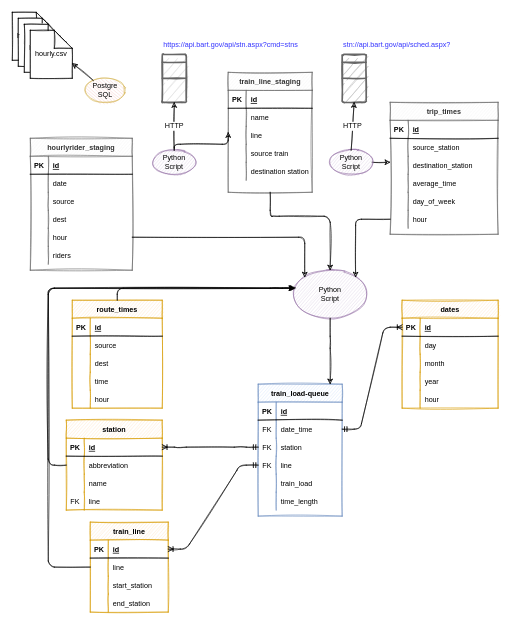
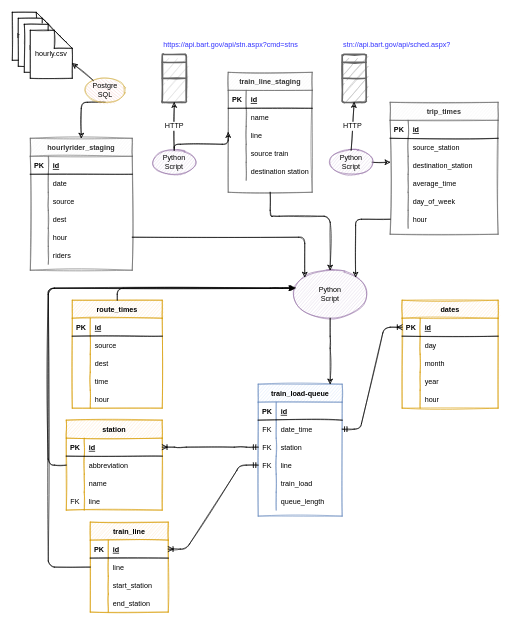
edge "Postgre SQL" -> "hourlyrider_staging": added
node "time_length": label "time_length" -> "queue_length"
